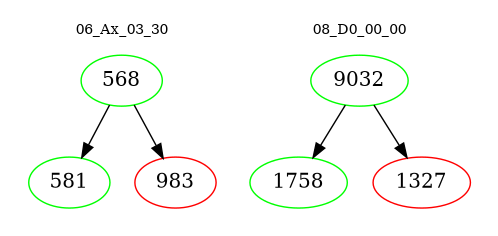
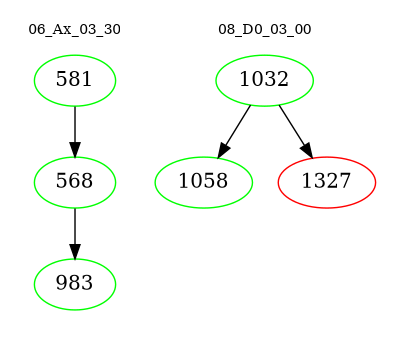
cluster "08_D0_00_00": label "08_D0_00_00" -> "08_D0_03_00"
node "9032": label "9032" -> "1032"
edge "568" -> "581": reversed
node "983": color red -> green
node "1758": label "1758" -> "1058"
